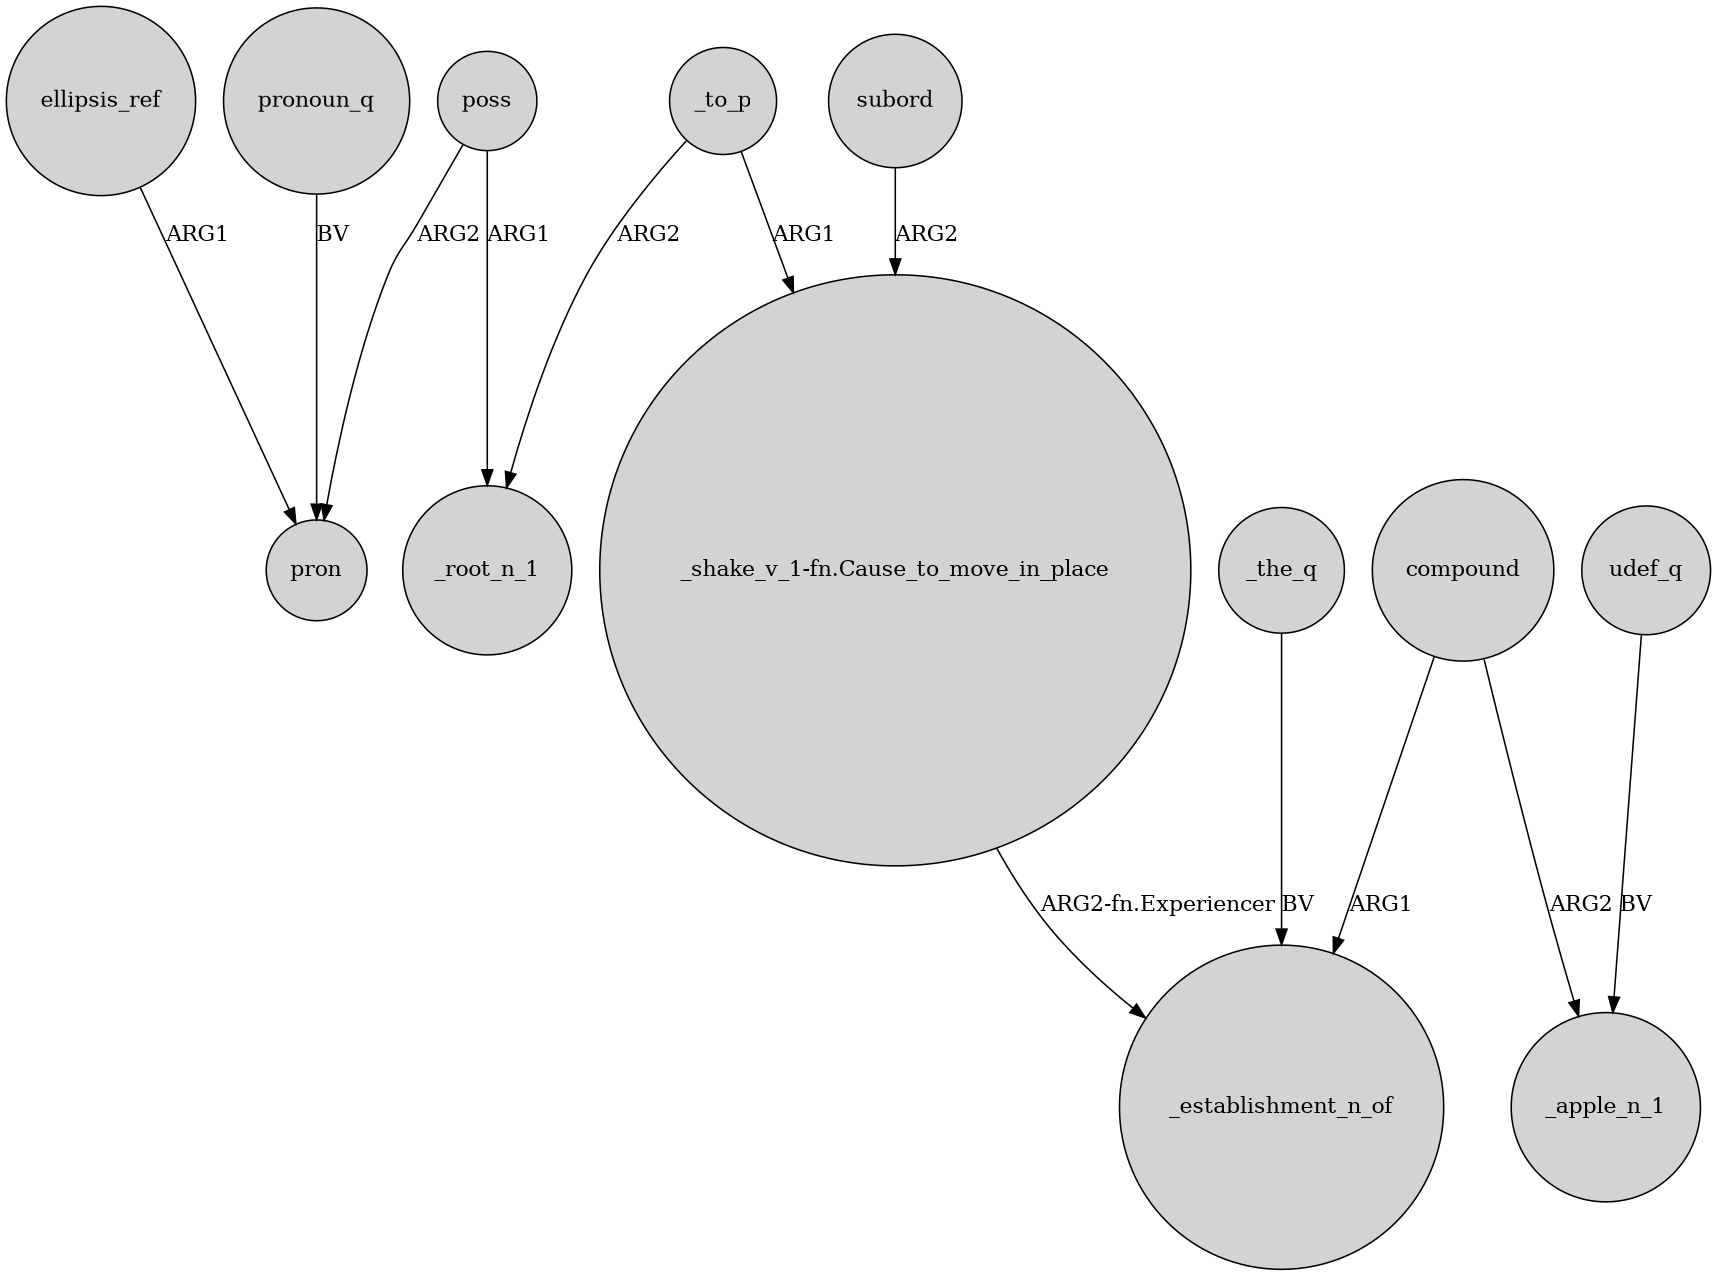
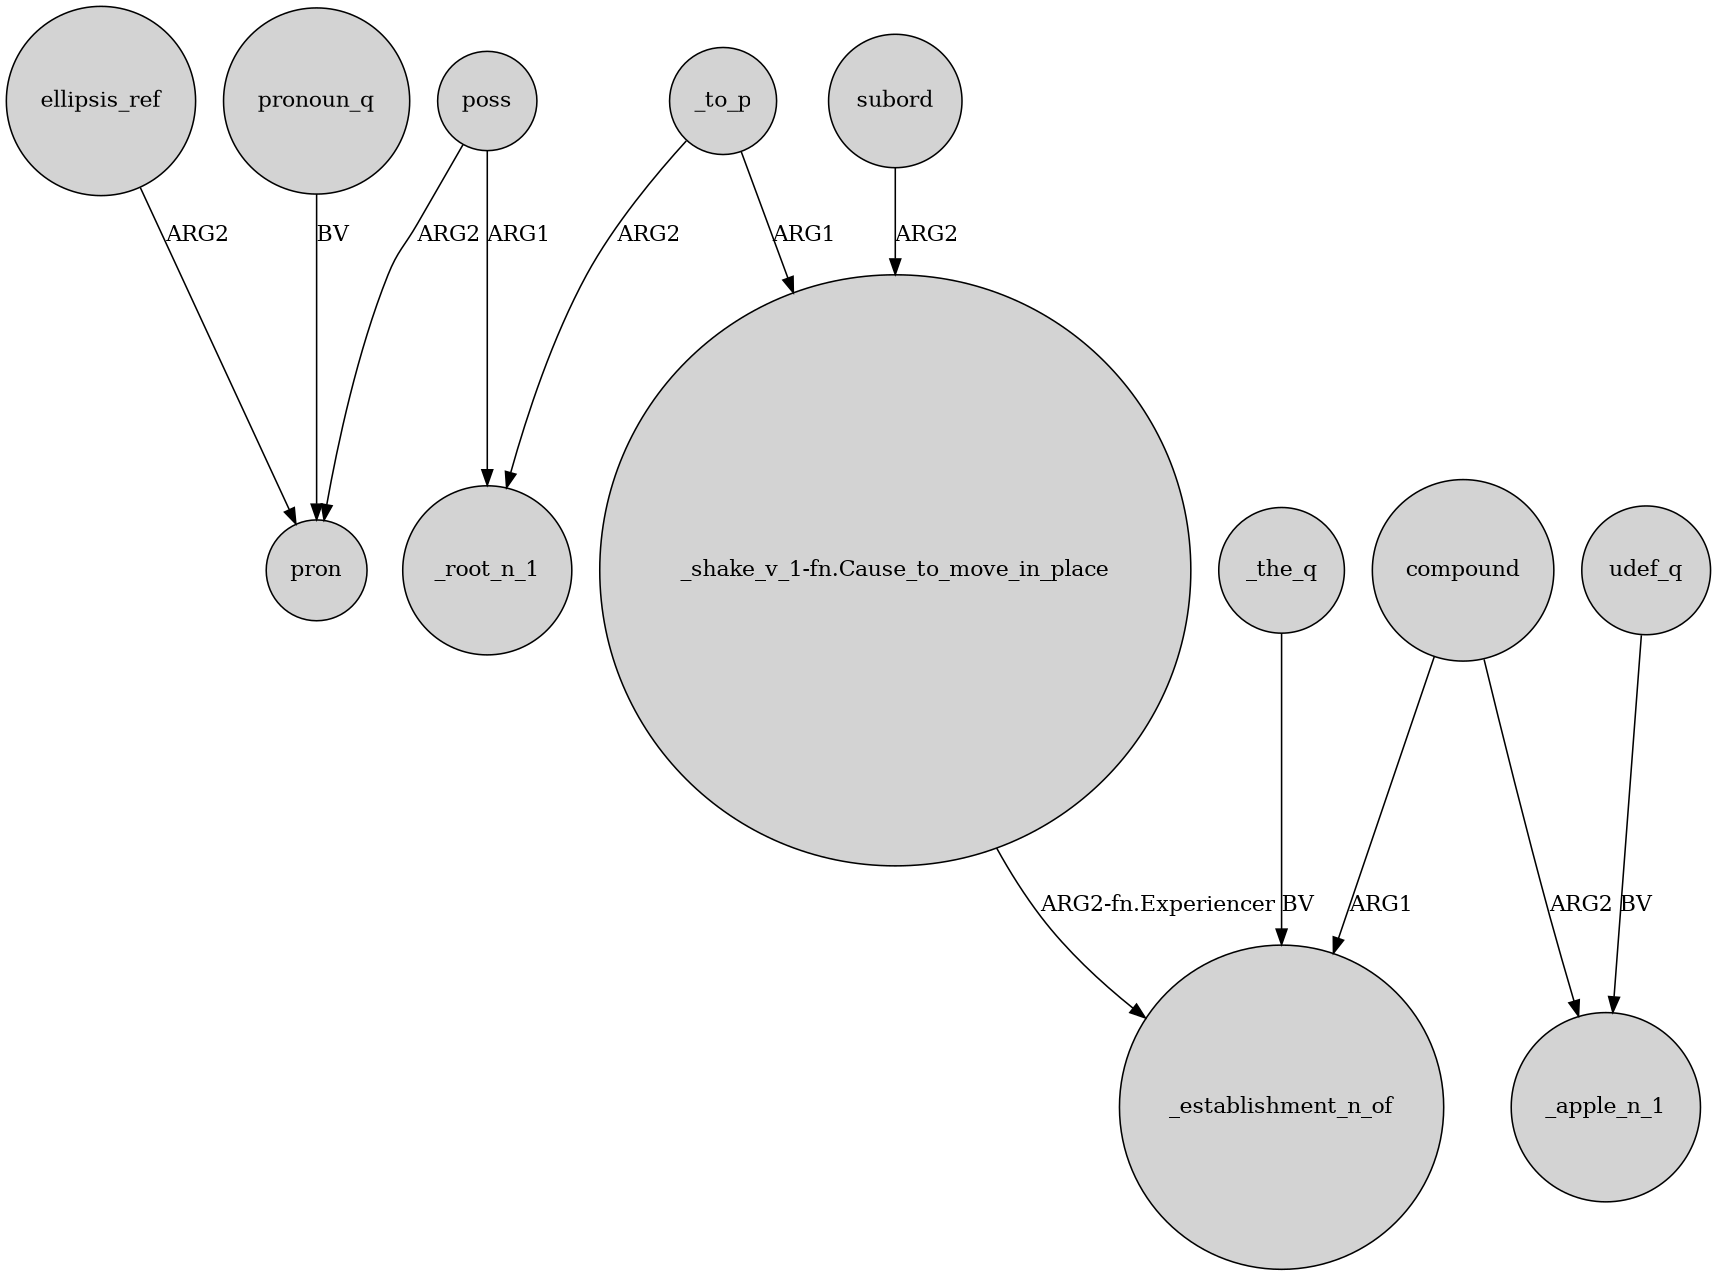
edge "ellipsis_ref" -> "pron": label "ARG1" -> "ARG2"
